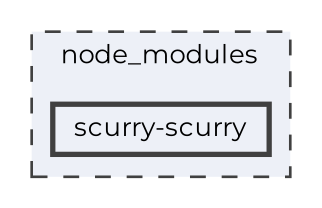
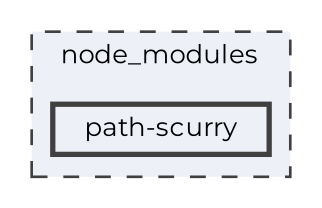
node "scurry-scurry": label "scurry-scurry" -> "path-scurry"
